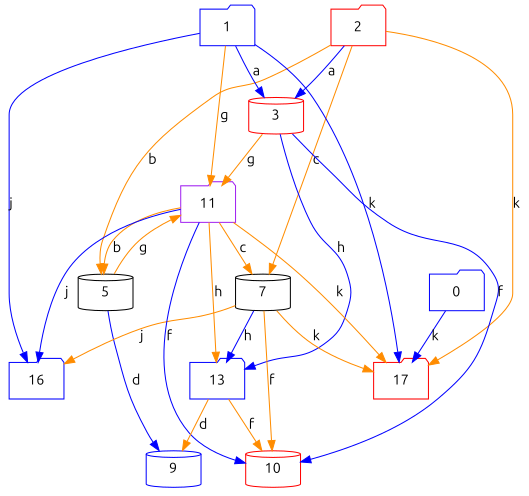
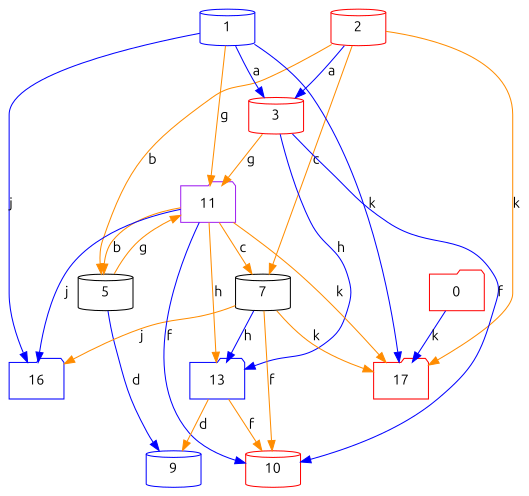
node "1": shape folder -> cylinder
node "2": shape folder -> cylinder
node "0": color blue -> red
